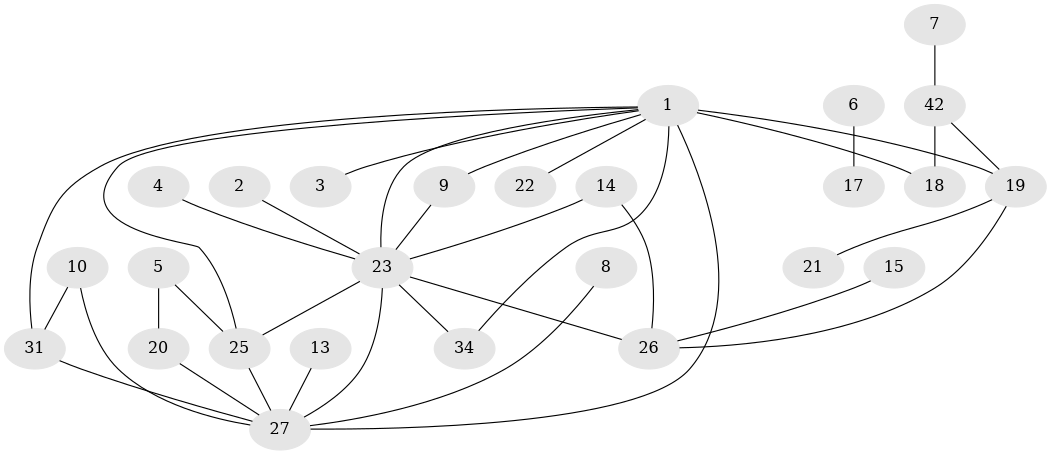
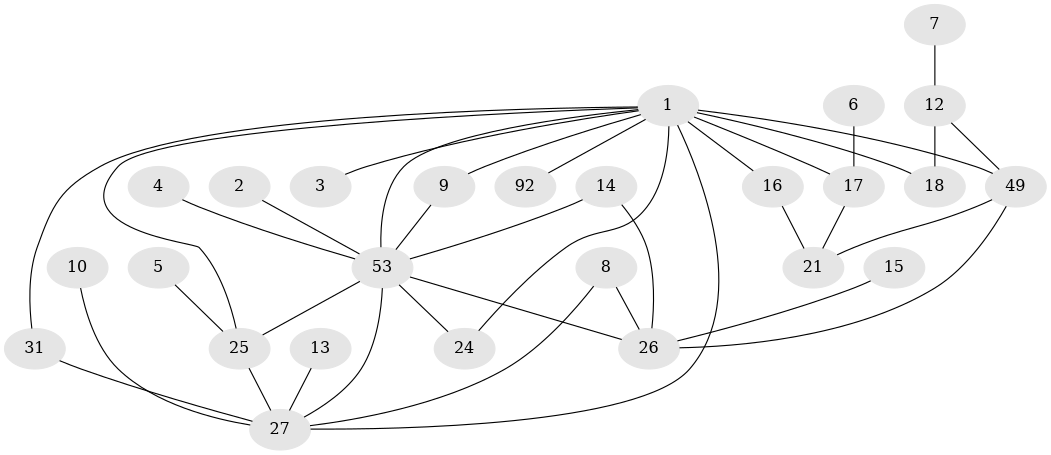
node "42": label "42" -> "12"
edge "1" -- "17": added
node "22": label "22" -> "92"
node "16": added
node "19": label "19" -> "49"
edge "17" -- "21": added
node "23": label "23" -> "53"
edge "10" -- "31": removed
edge "8" -- "26": added
node "20": removed
node "34": label "34" -> "24"
